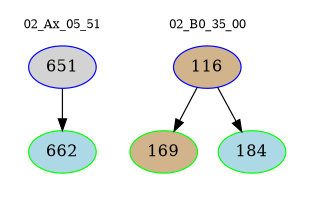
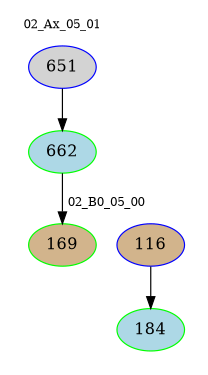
cluster "02_Ax_05_51": label "02_Ax_05_51" -> "02_Ax_05_01"
cluster "02_B0_35_00": label "02_B0_35_00" -> "02_B0_05_00"
edge "116" -> "169": now "662" -> "169"
